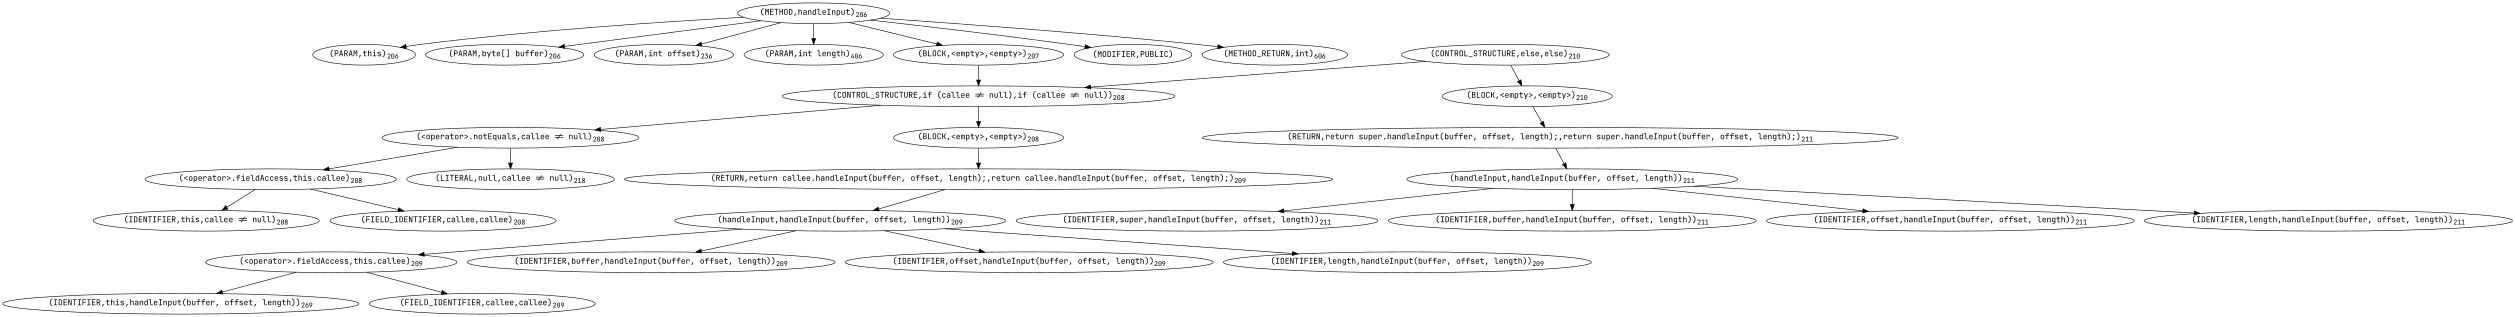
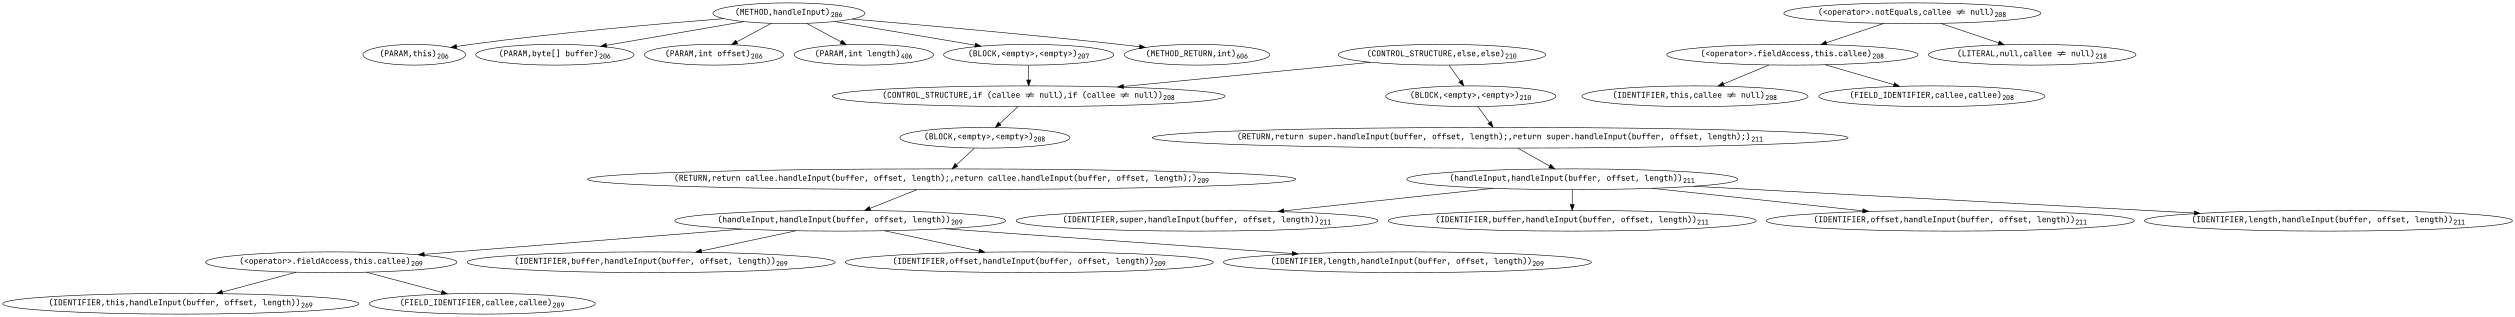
node "(PARAM,int offset)": text "236" -> "206"
node "(MODIFIER,PUBLIC)": removed
edge "(CONTROL_STRUCTURE,if (callee != null),if (callee != null))" -> "(<operator>.notEquals,callee != null)": removed
